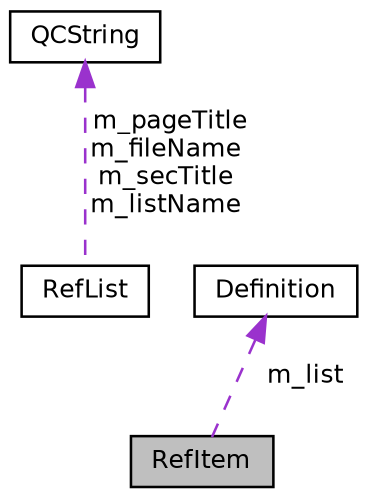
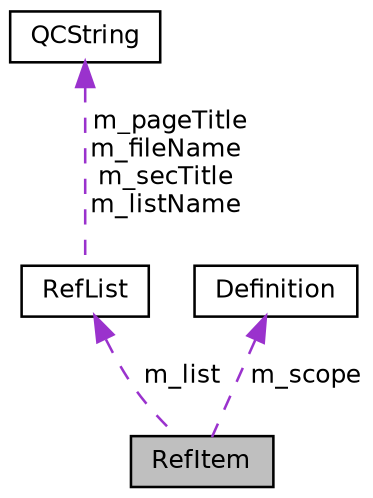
edge "RefItem" -> "Definition": label " m_list" -> " m_scope"
edge "RefItem" -> "RefList": added, label "m_list"
